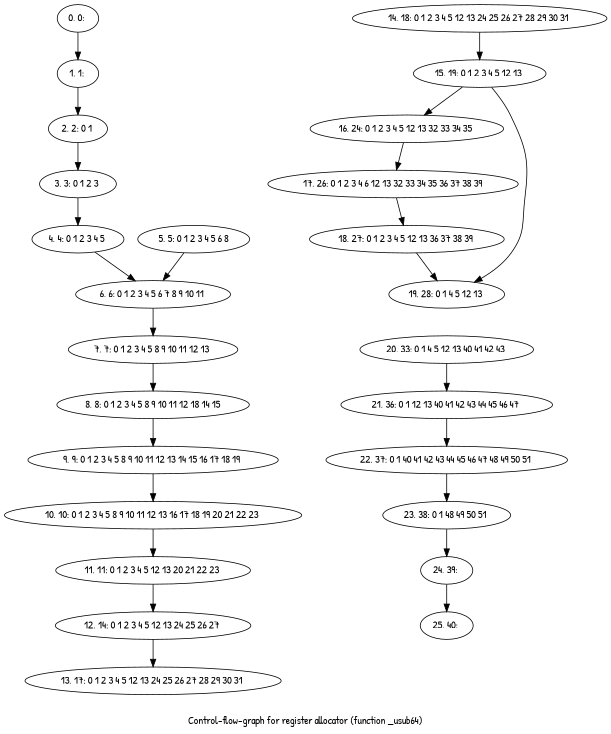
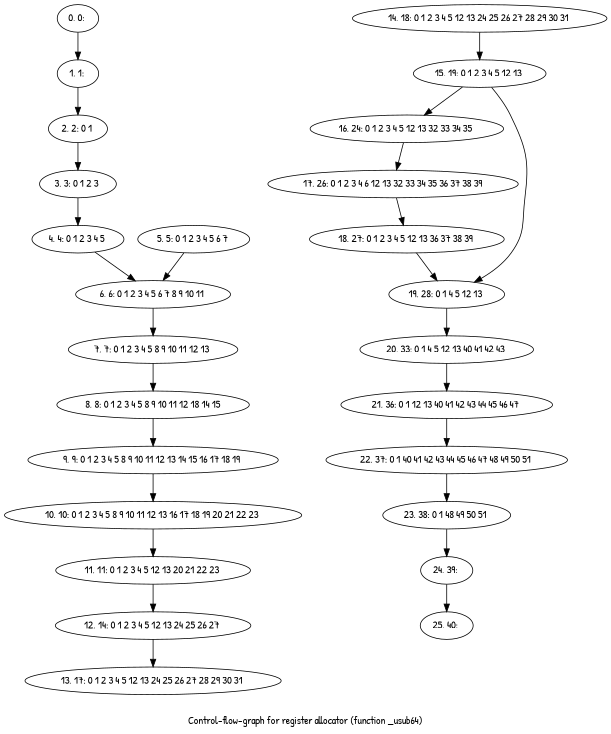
node "5, 5: 0 1 2 3 4 5 6 8": label "5, 5: 0 1 2 3 4 5 6 8" -> "5, 5: 0 1 2 3 4 5 6 7"
edge "19, 28: 0 1 4 5 12 13" -> "20, 33: 0 1 4 5 12 13 40 41 42 43": added
